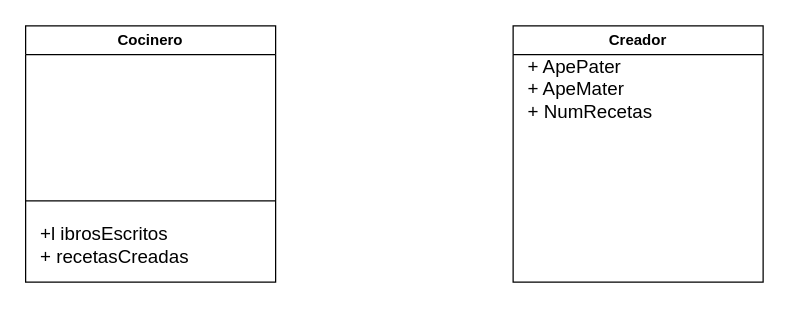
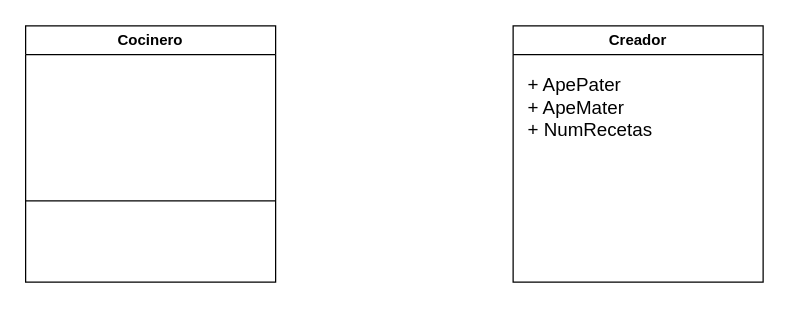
node "+ ApePater + ApeMater + NumRecetas": moved (601, 88) -> (601, 107)
node "+l ibrosEscritos + recetasCreadas": removed
